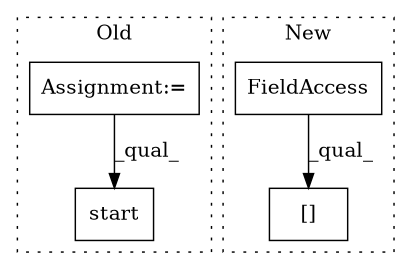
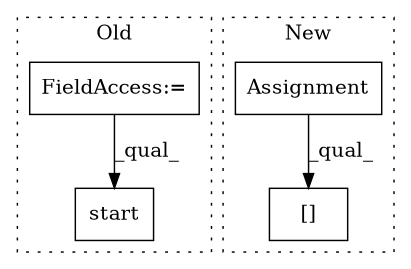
node "Assignment:=": label "Assignment:=" -> "FieldAccess:="
node "FieldAccess": label "FieldAccess" -> "Assignment"
